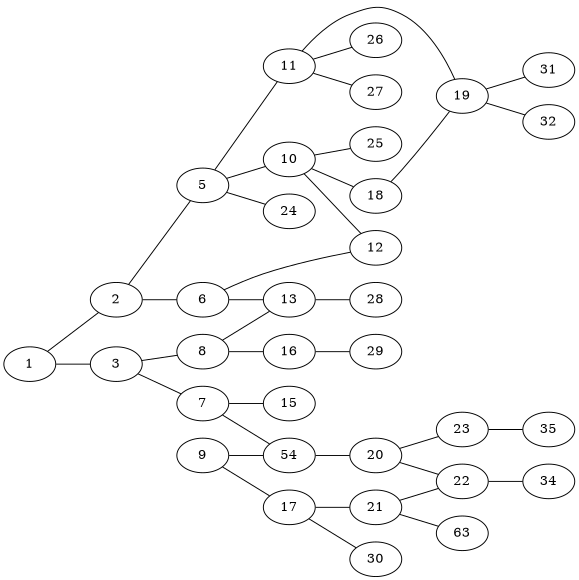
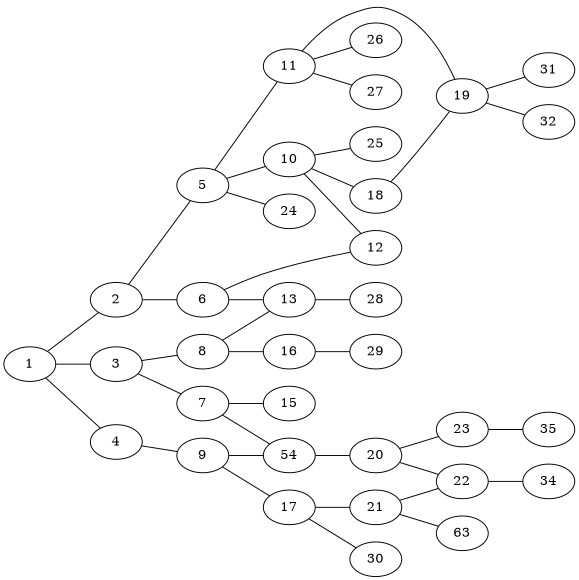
node "4": added
